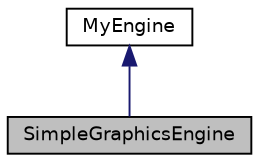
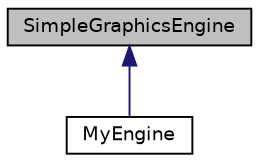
edge "SimpleGraphicsEngine" -> "MyEngine": reversed
